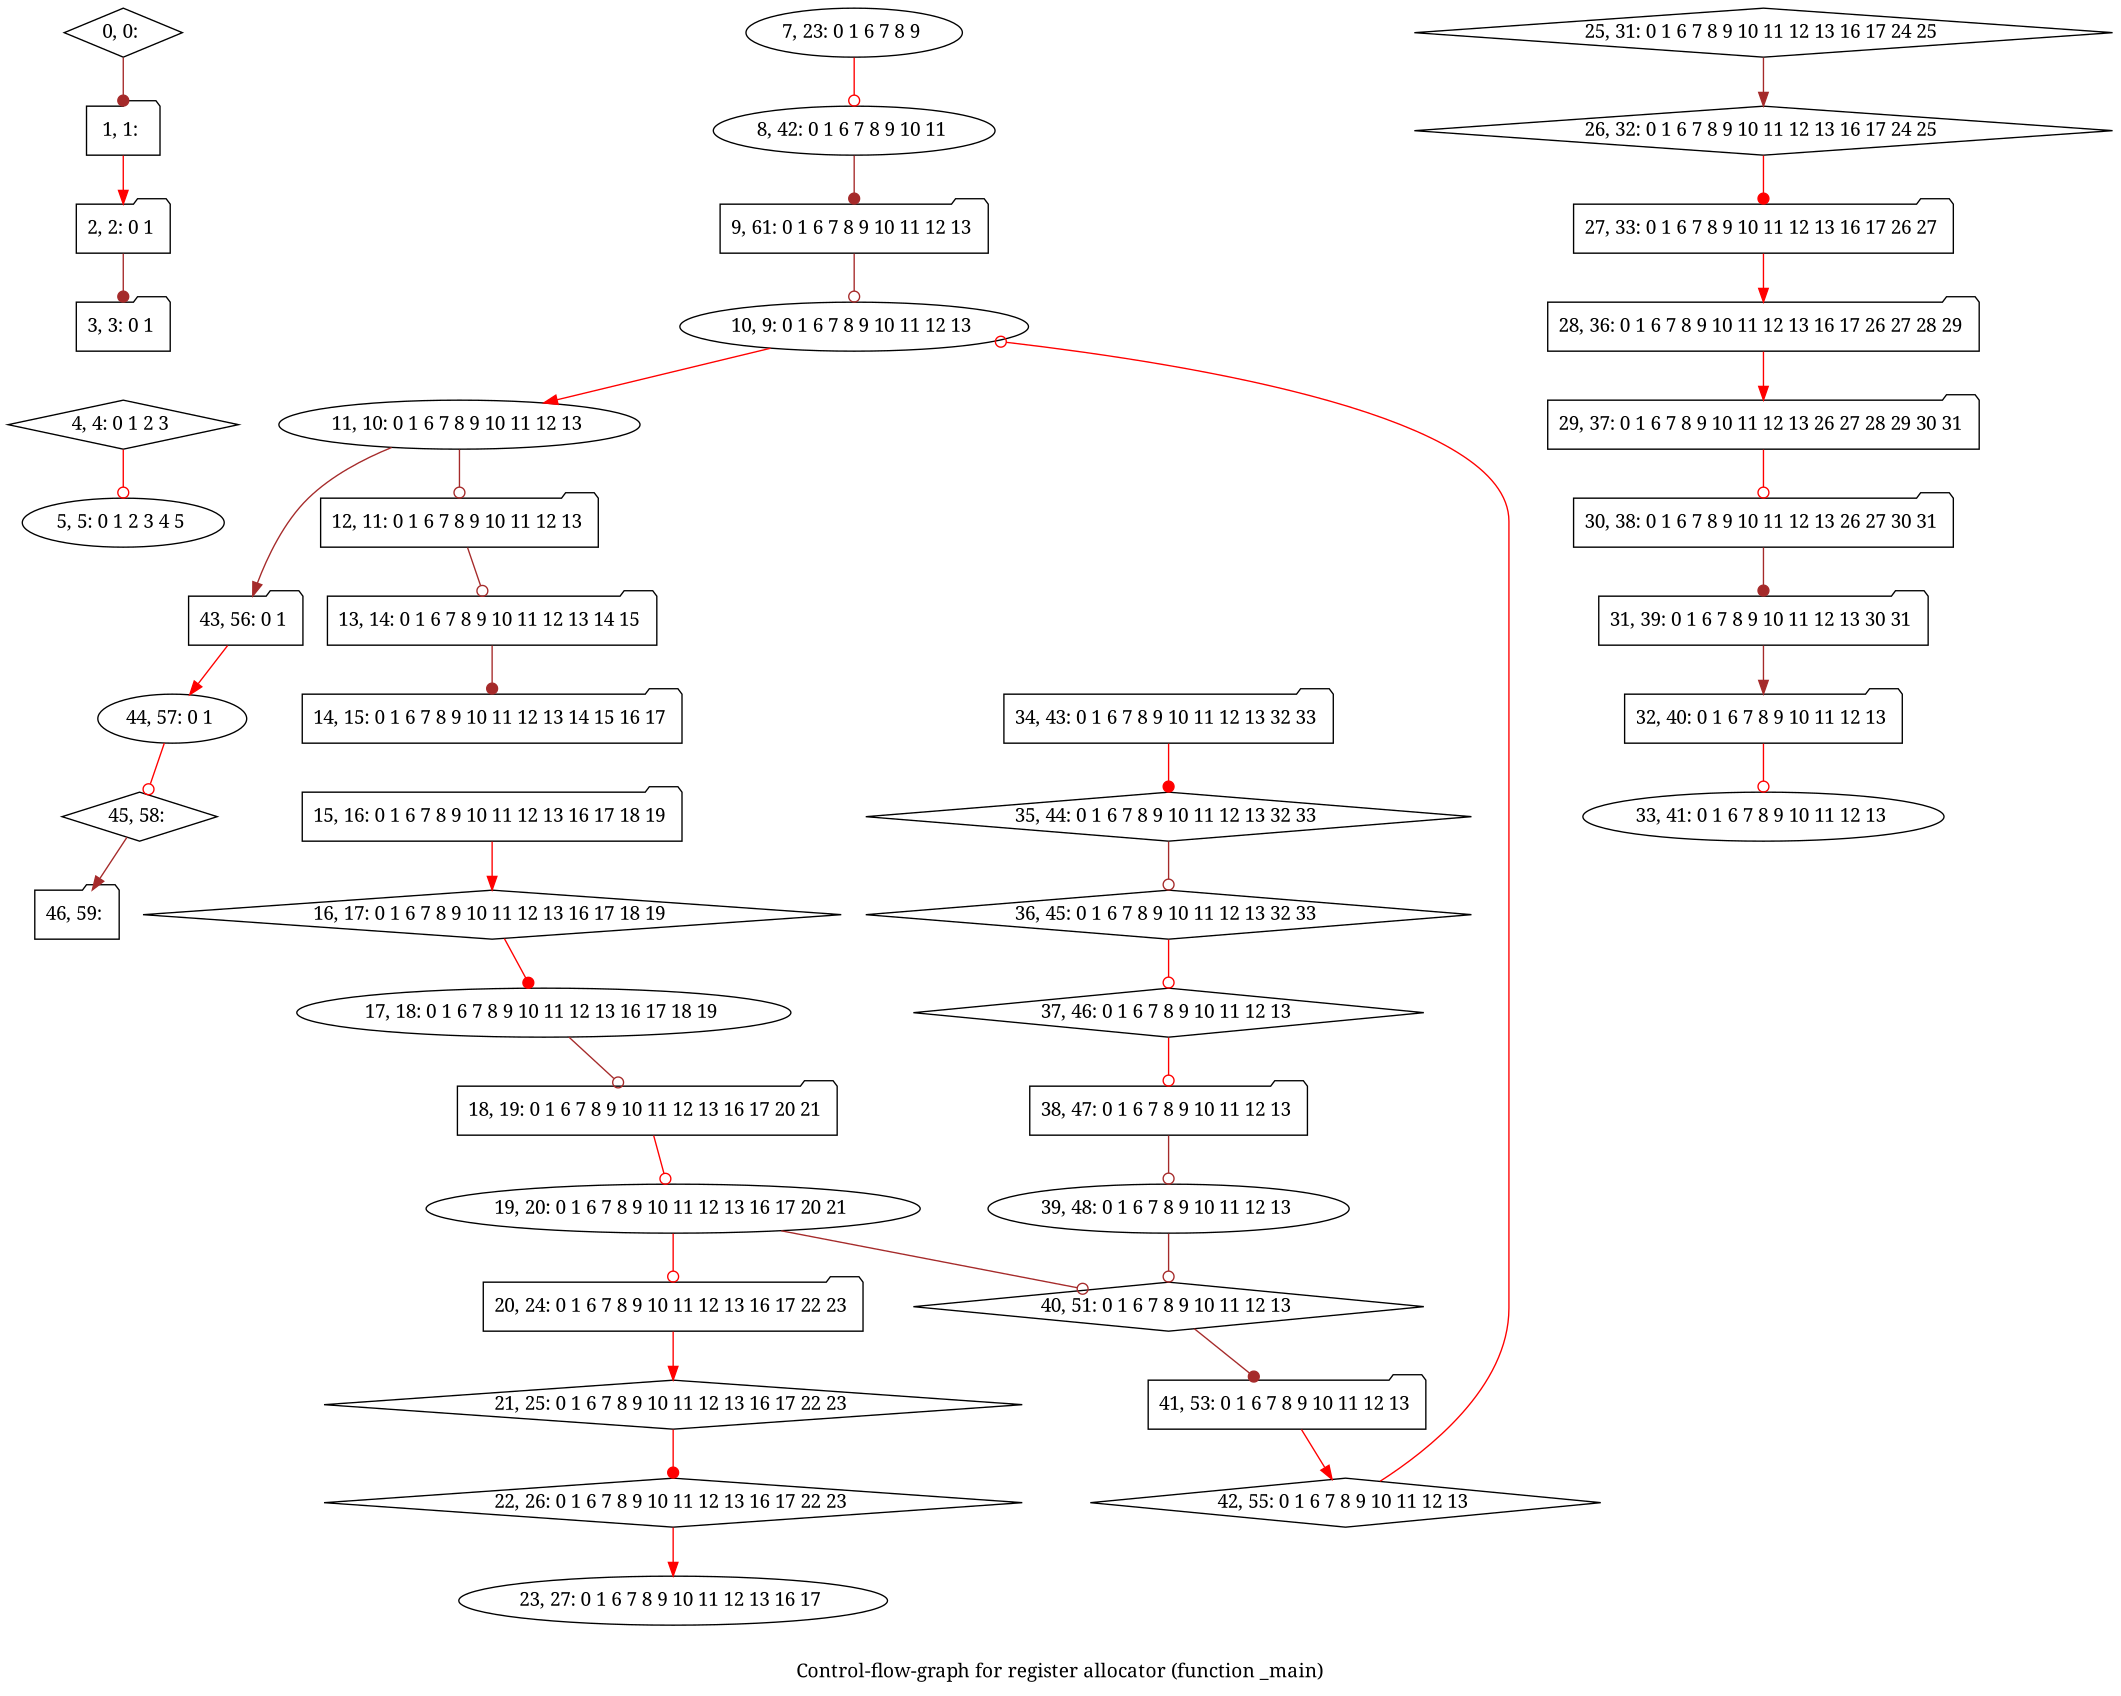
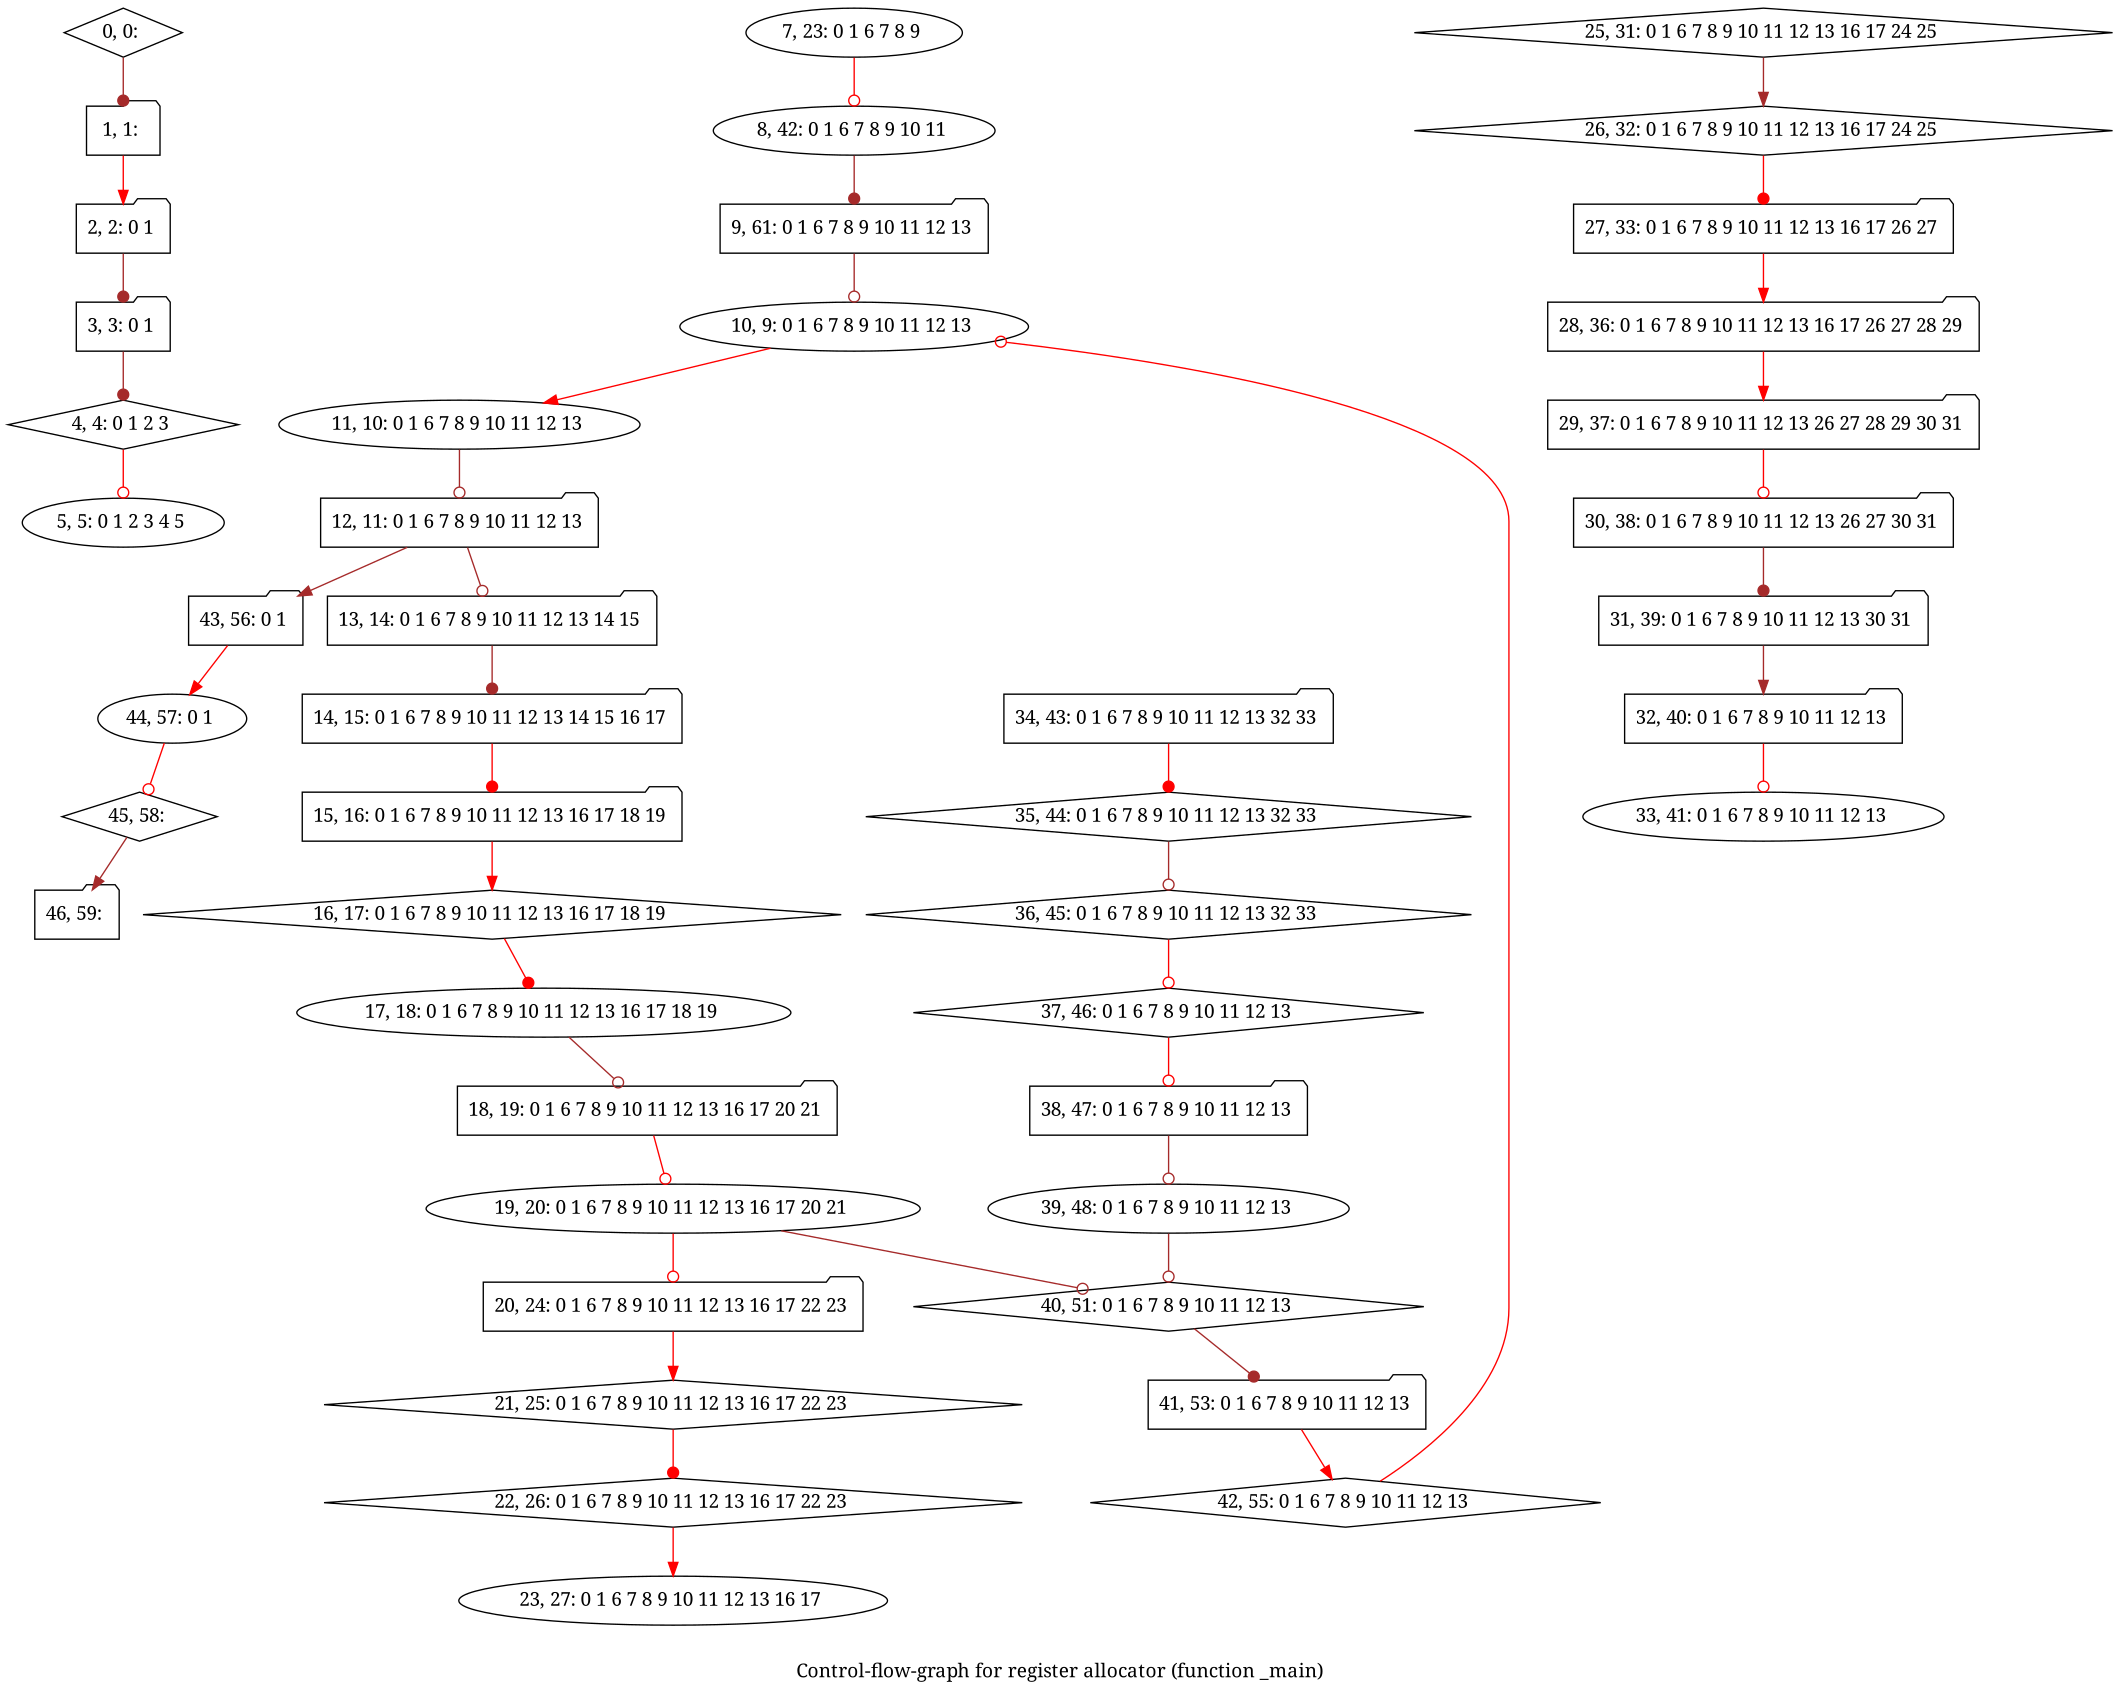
edge "3, 3: 0 1" -> "4, 4: 0 1 2 3": added
edge "11, 10: 0 1 6 7 8 9 10 11 12 13" -> "43, 56: 0 1": now "12, 11: 0 1 6 7 8 9 10 11 12 13" -> "43, 56: 0 1"
edge "14, 15: 0 1 6 7 8 9 10 11 12 13 14 15 16 17" -> "15, 16: 0 1 6 7 8 9 10 11 12 13 16 17 18 19": added
